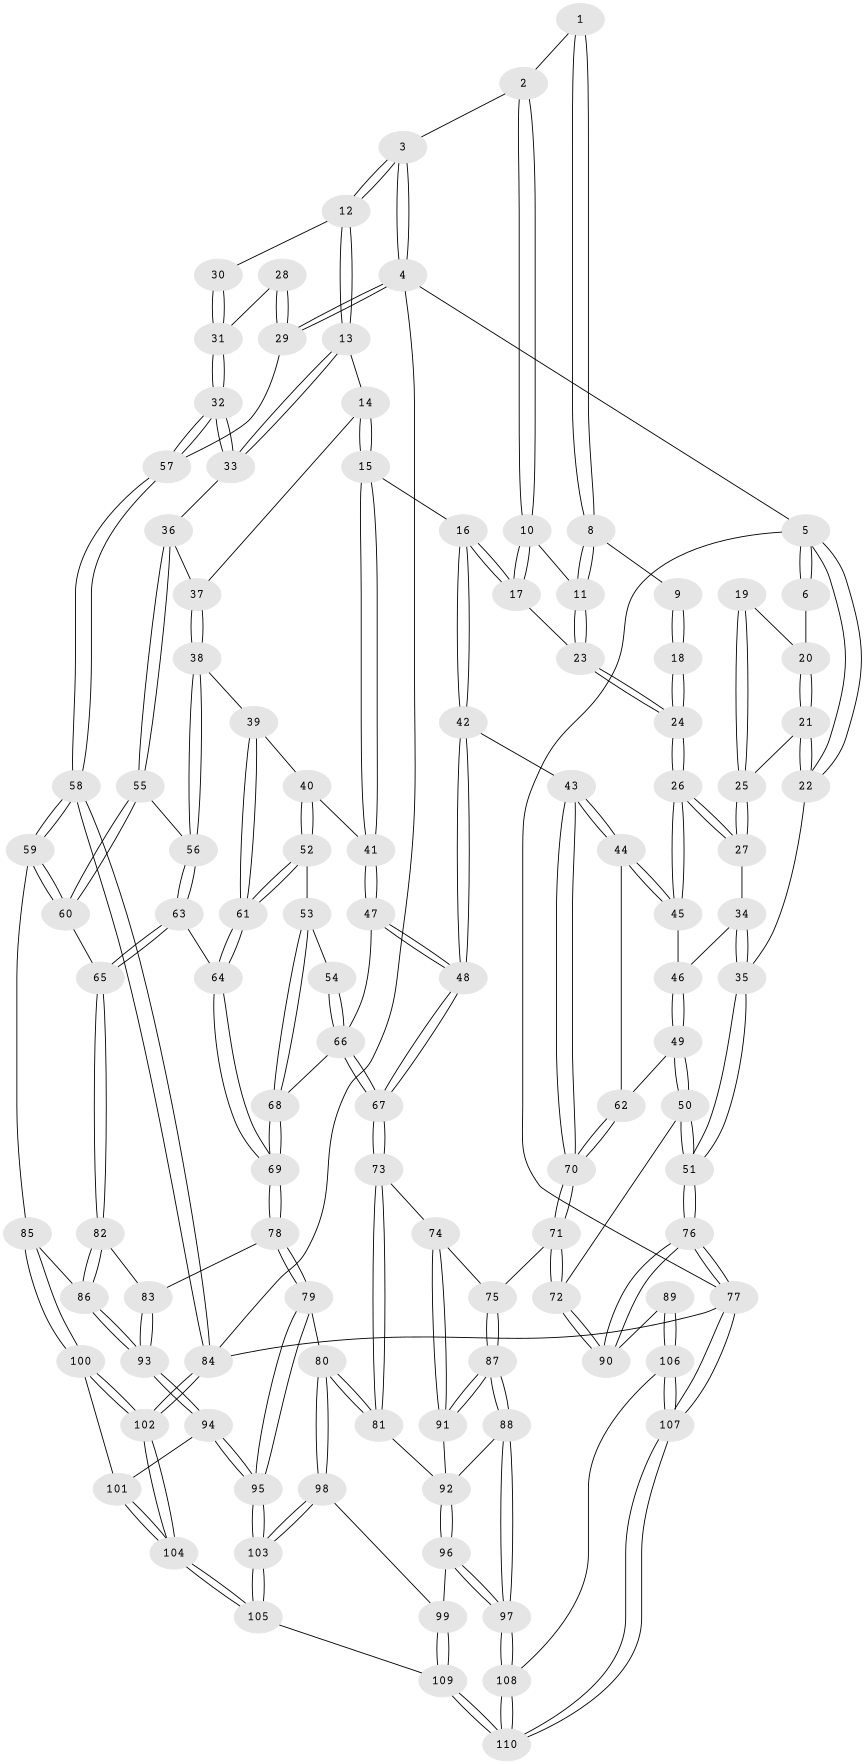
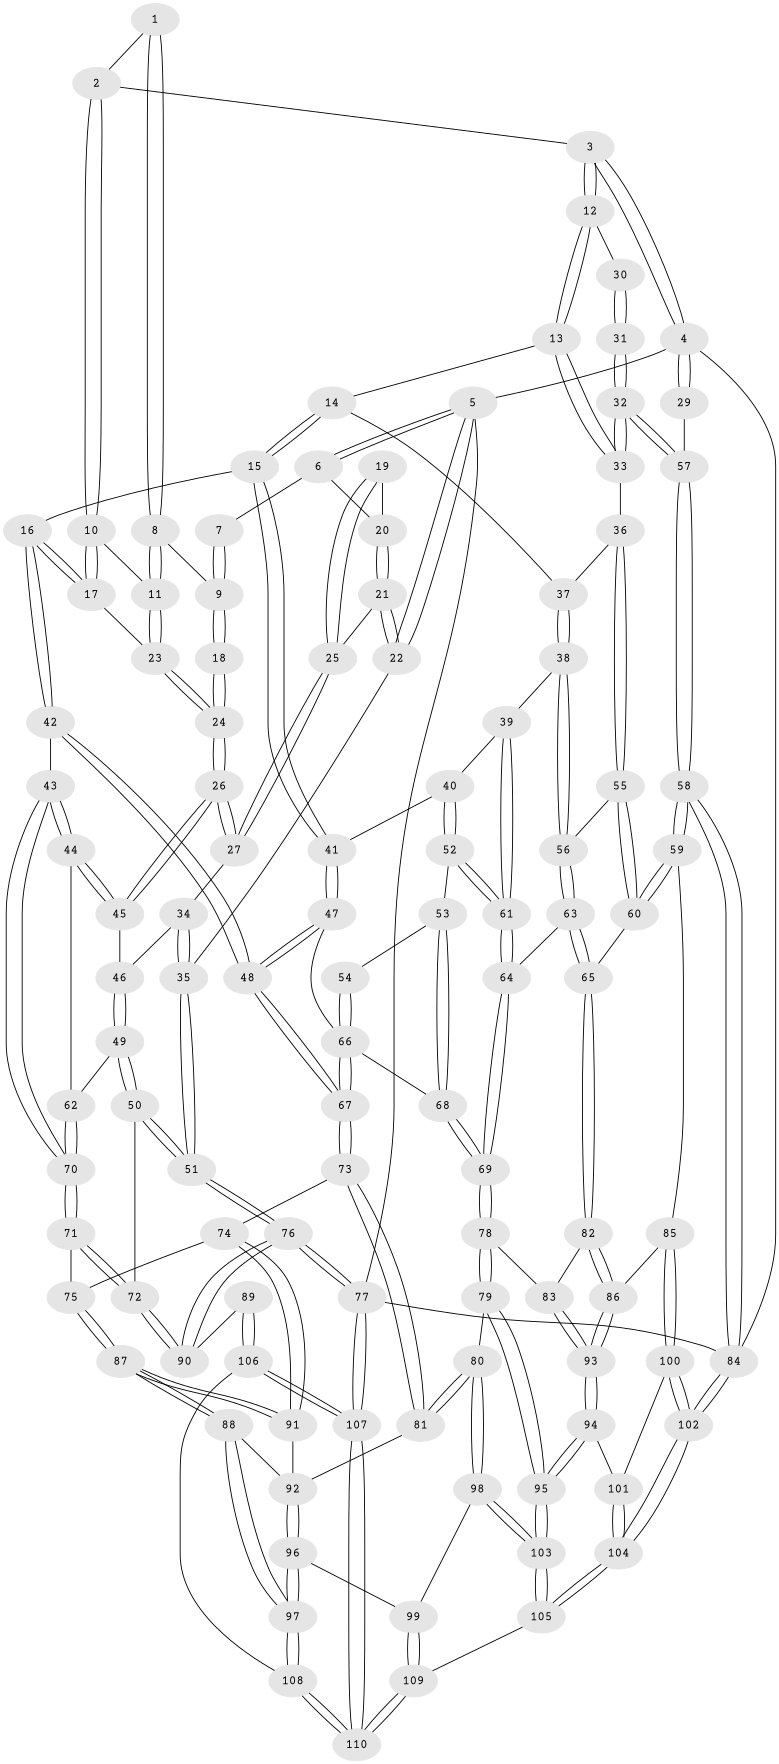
node "28": removed
node "7": added
